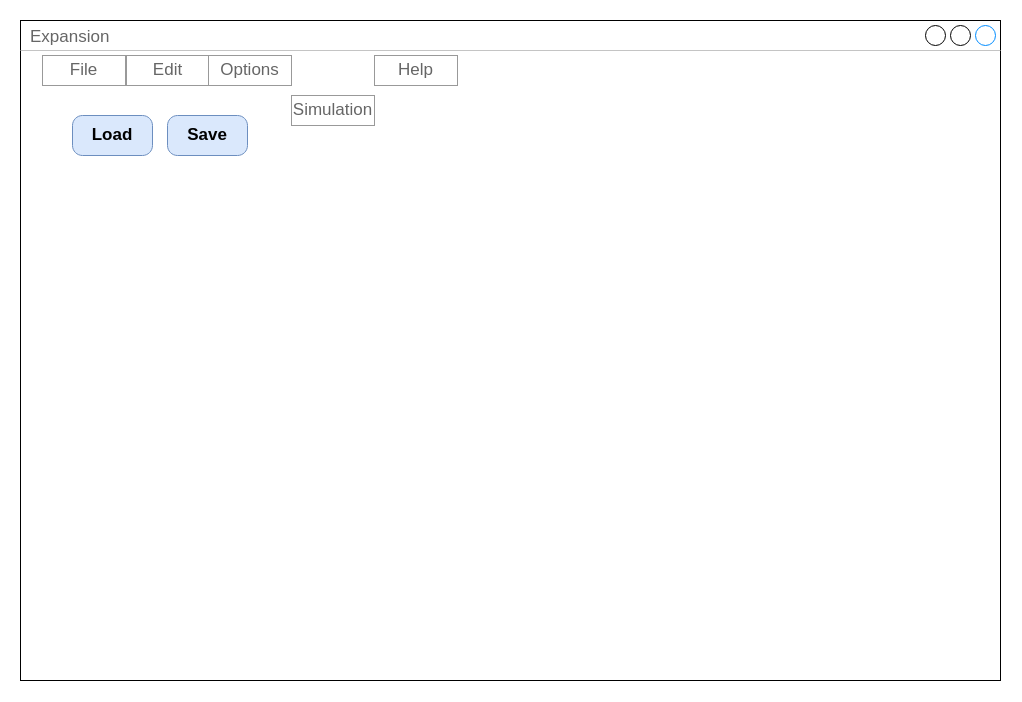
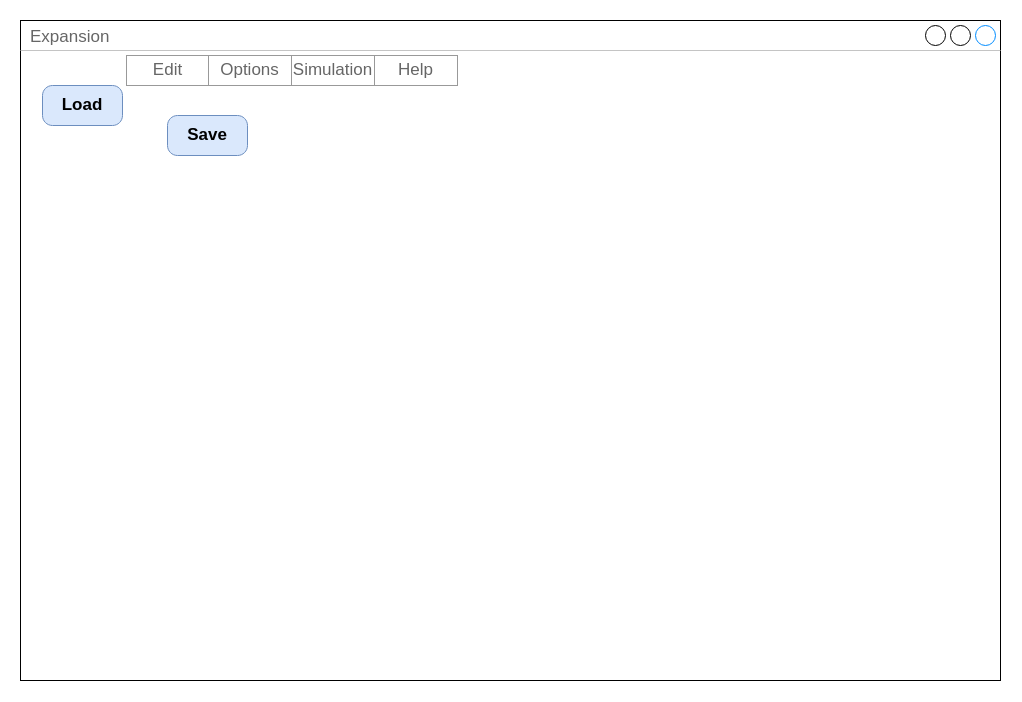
node "File": removed
node "Simulation": moved (333, 111) -> (333, 71)
node "Load": moved (113, 136) -> (83, 106)
